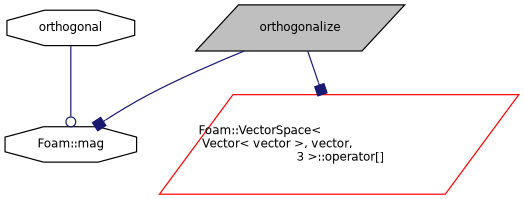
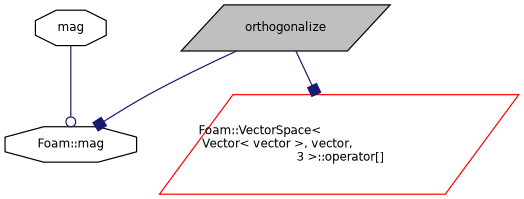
node "orthogonal": label "orthogonal" -> "mag"
